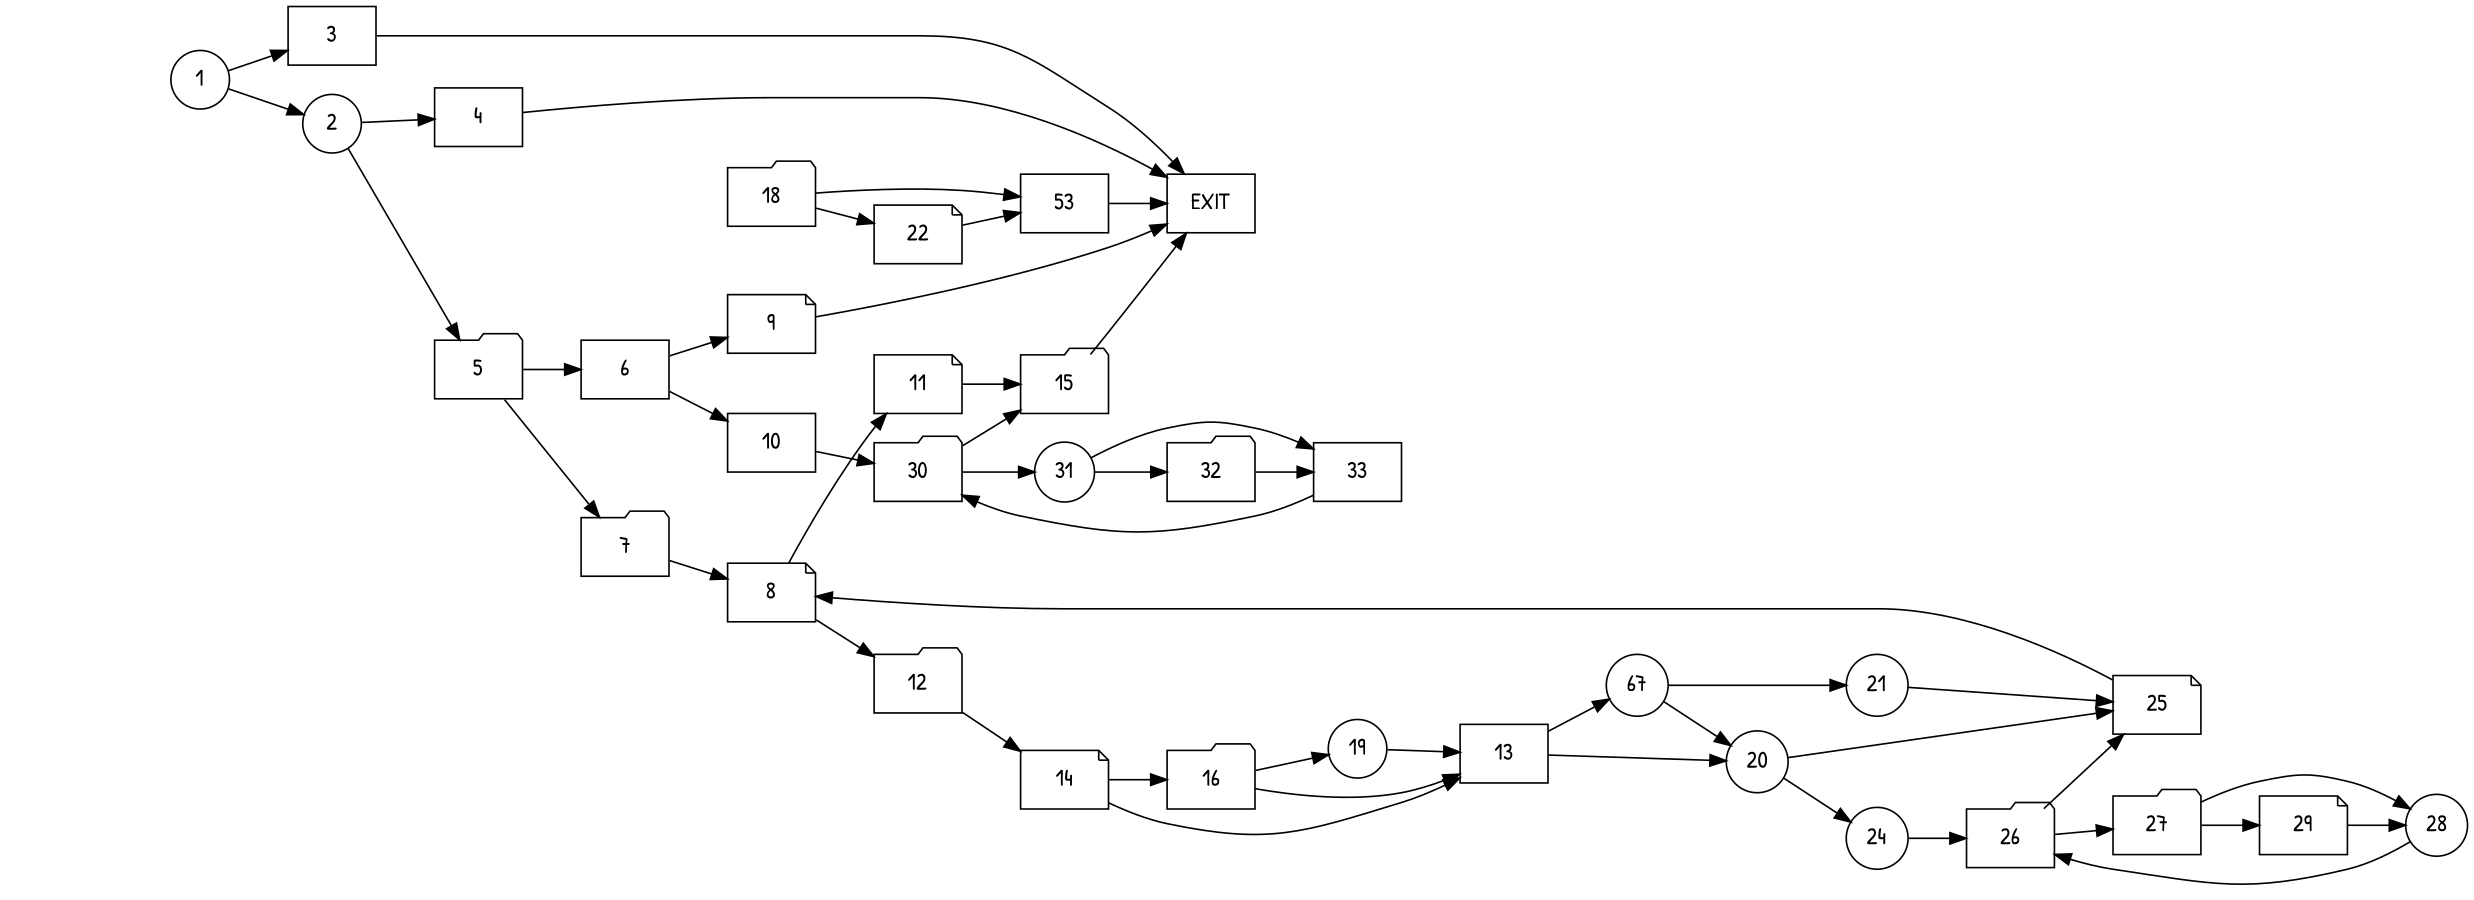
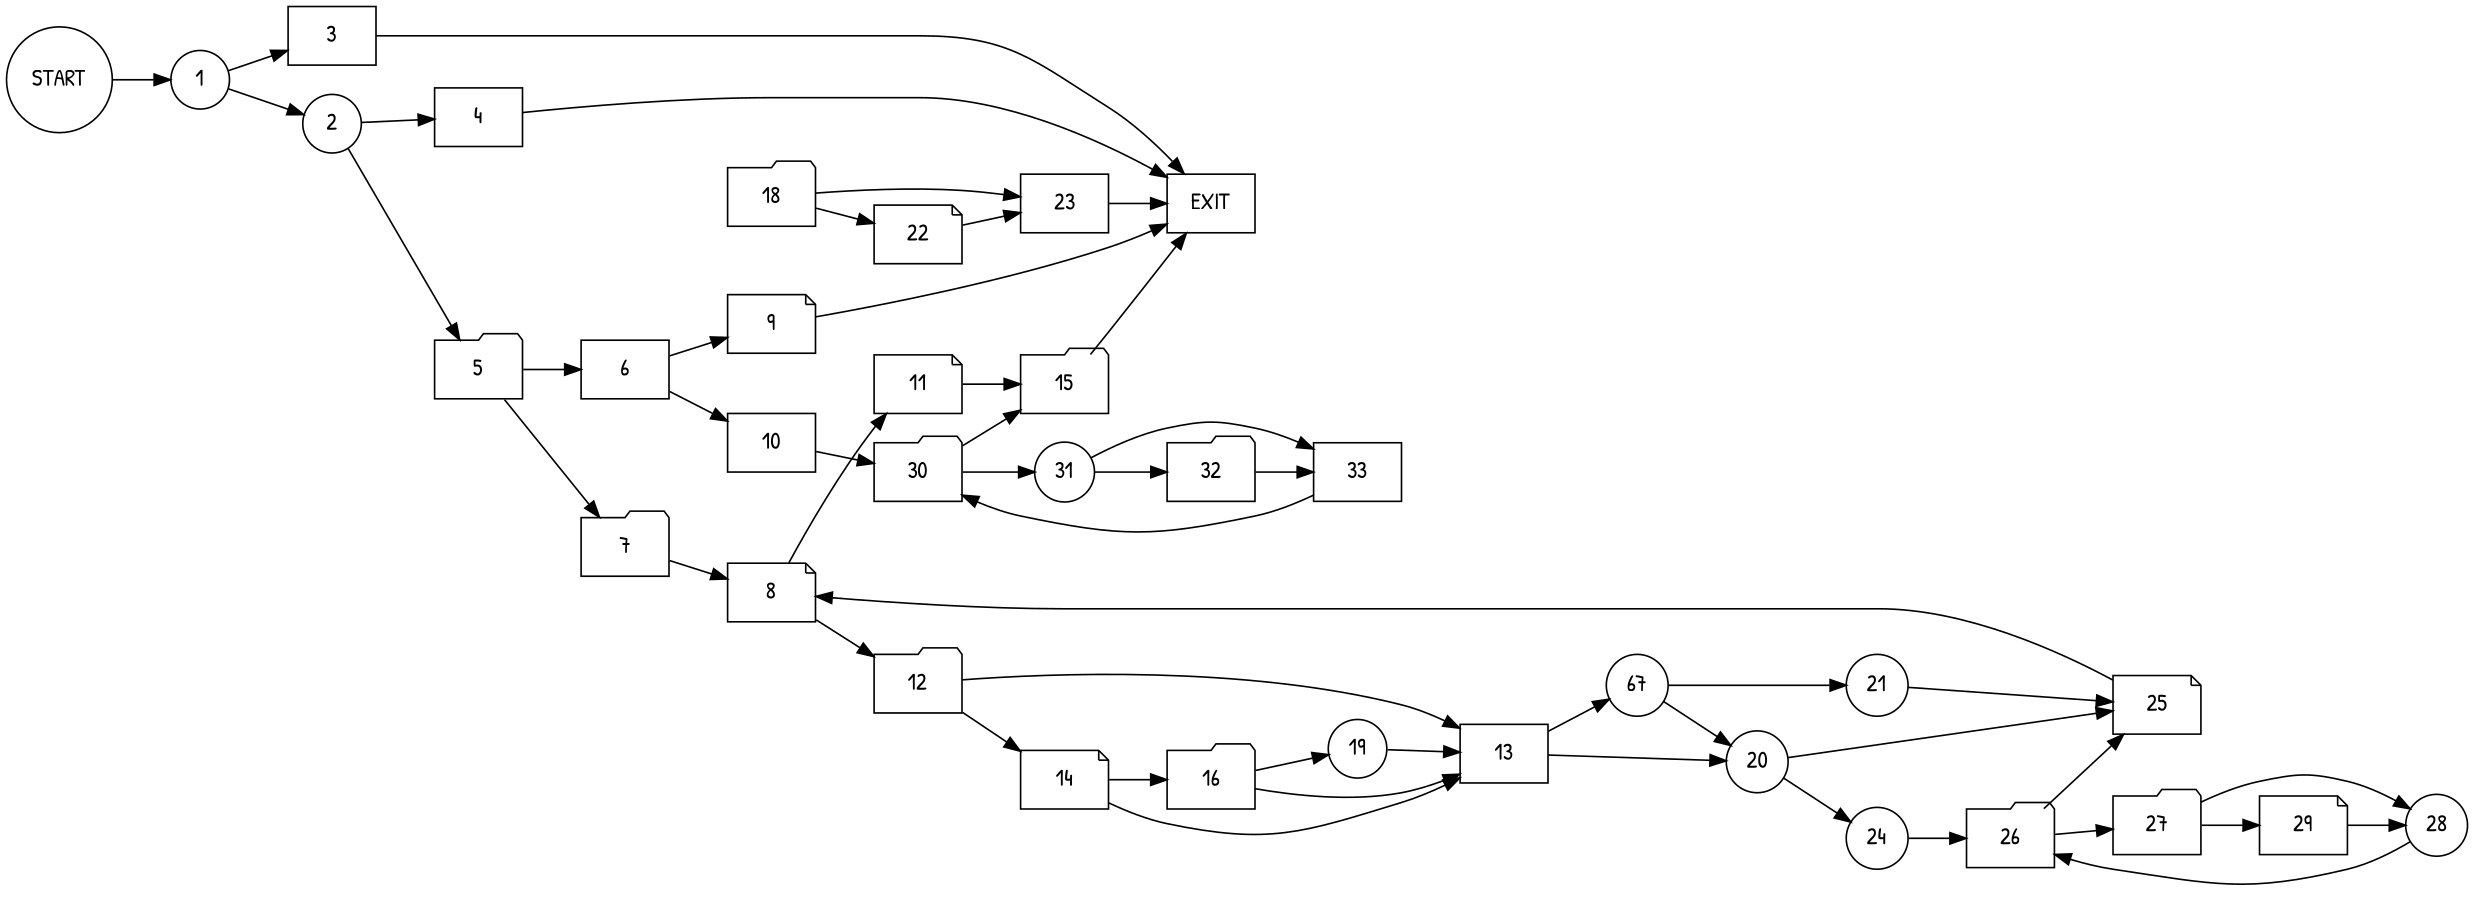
node "START": added
node "53": label "53" -> "23"
edge "12" -> "13": added
